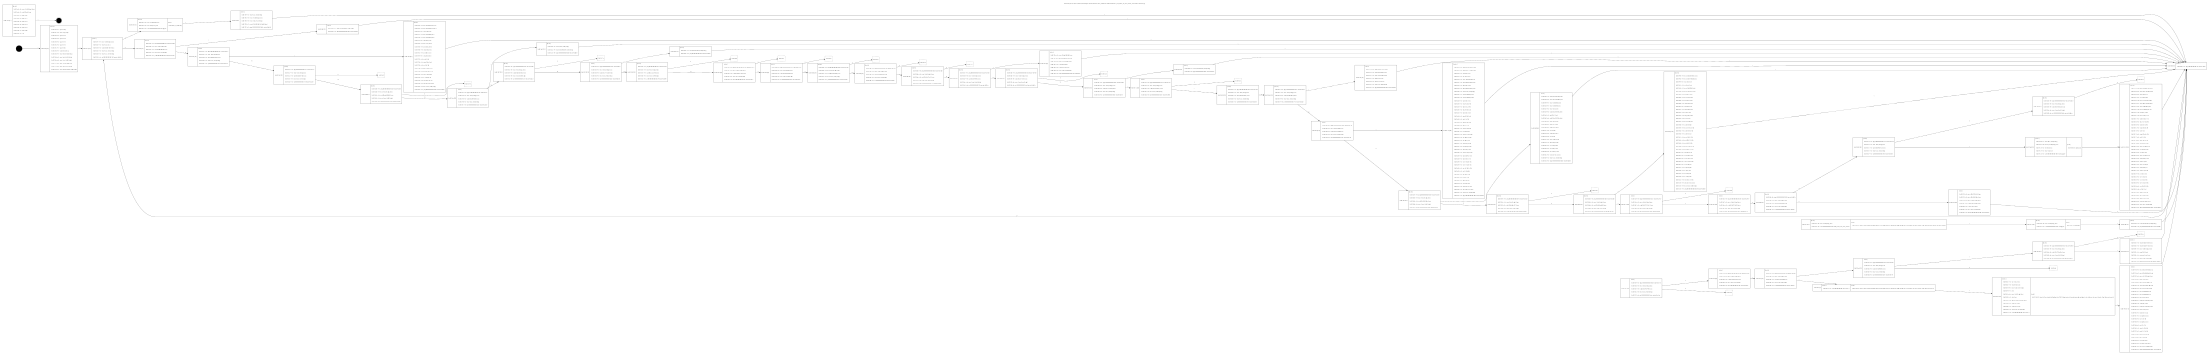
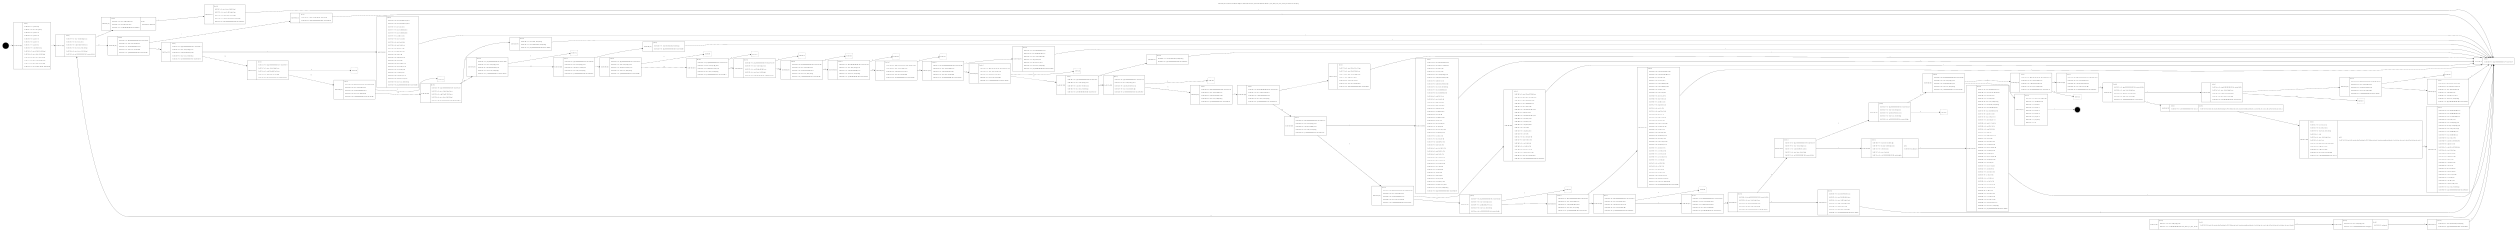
node "0x401546 [25]": added
